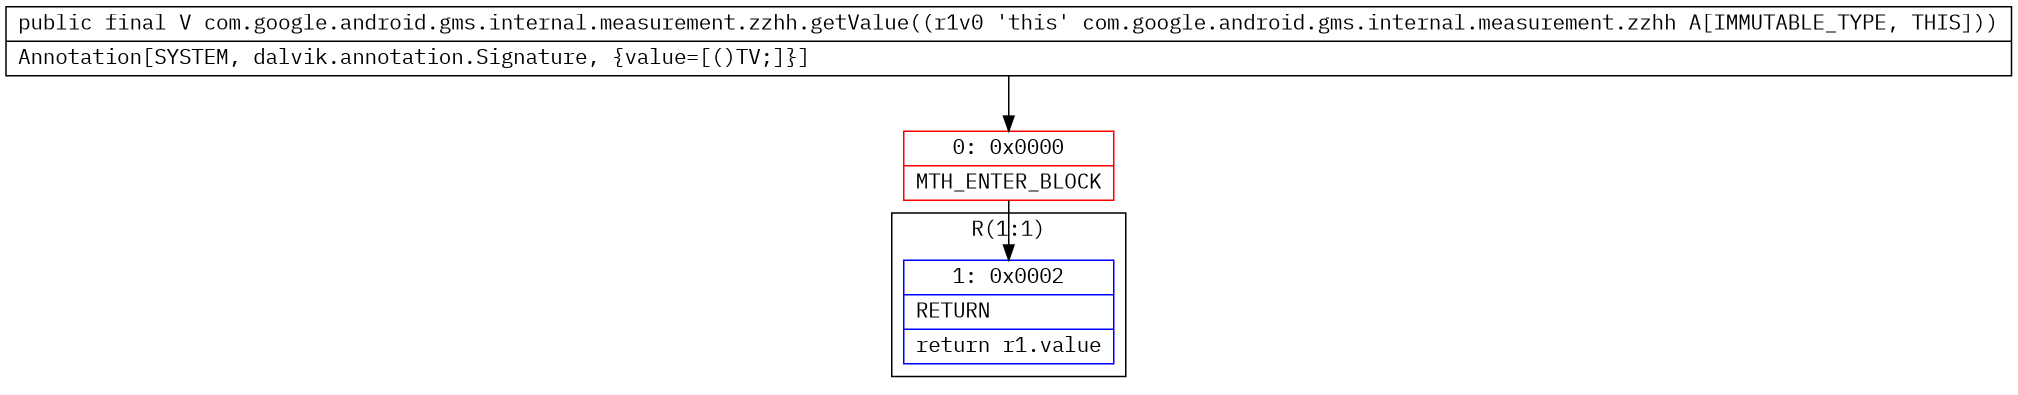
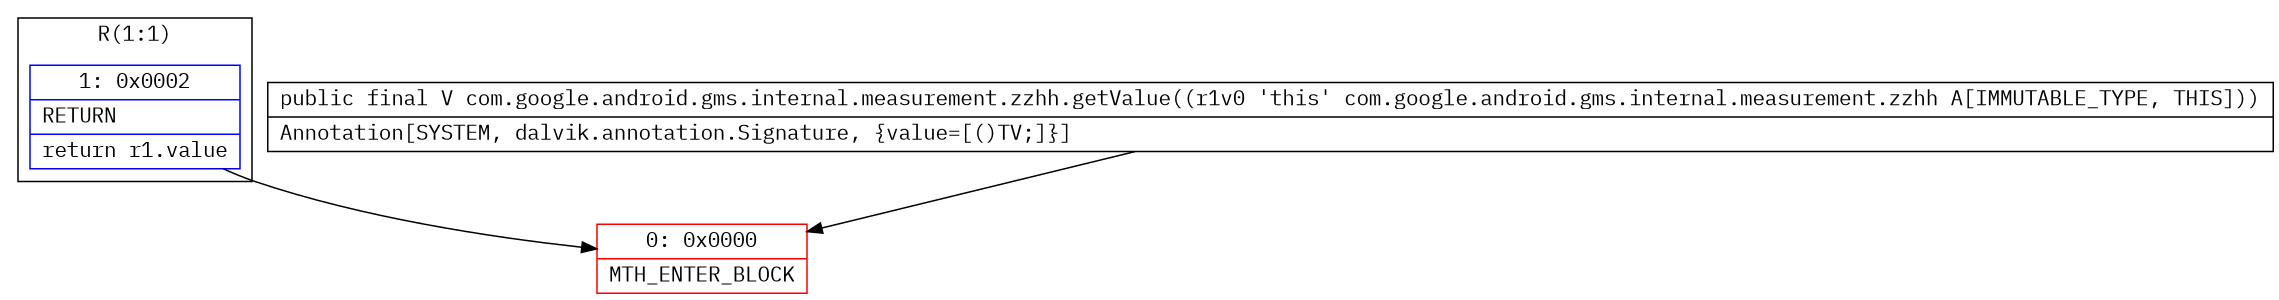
edge "0: 0x0000" -> "1: 0x0002": reversed
